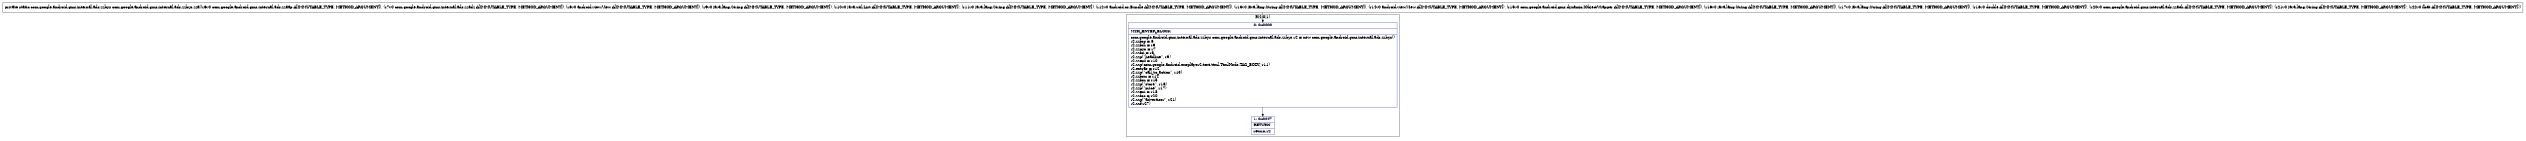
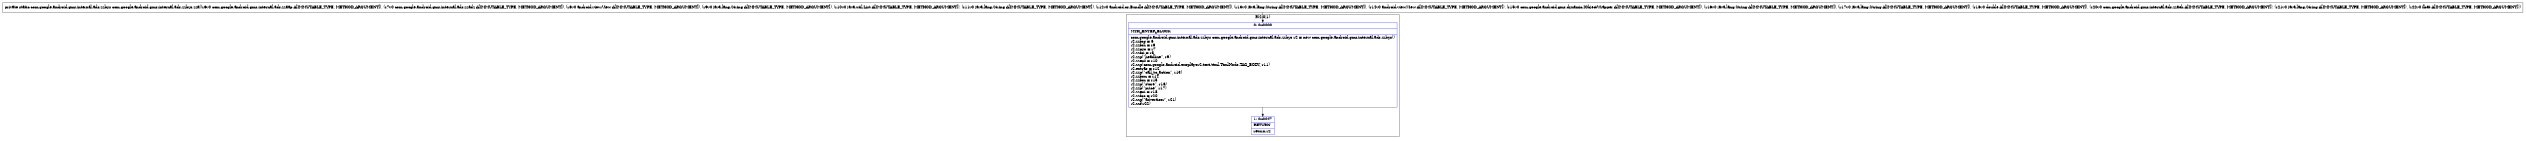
node "0: 0x0000": text "r2.zzf(r27)" -> "r2.zzf(r22)"
